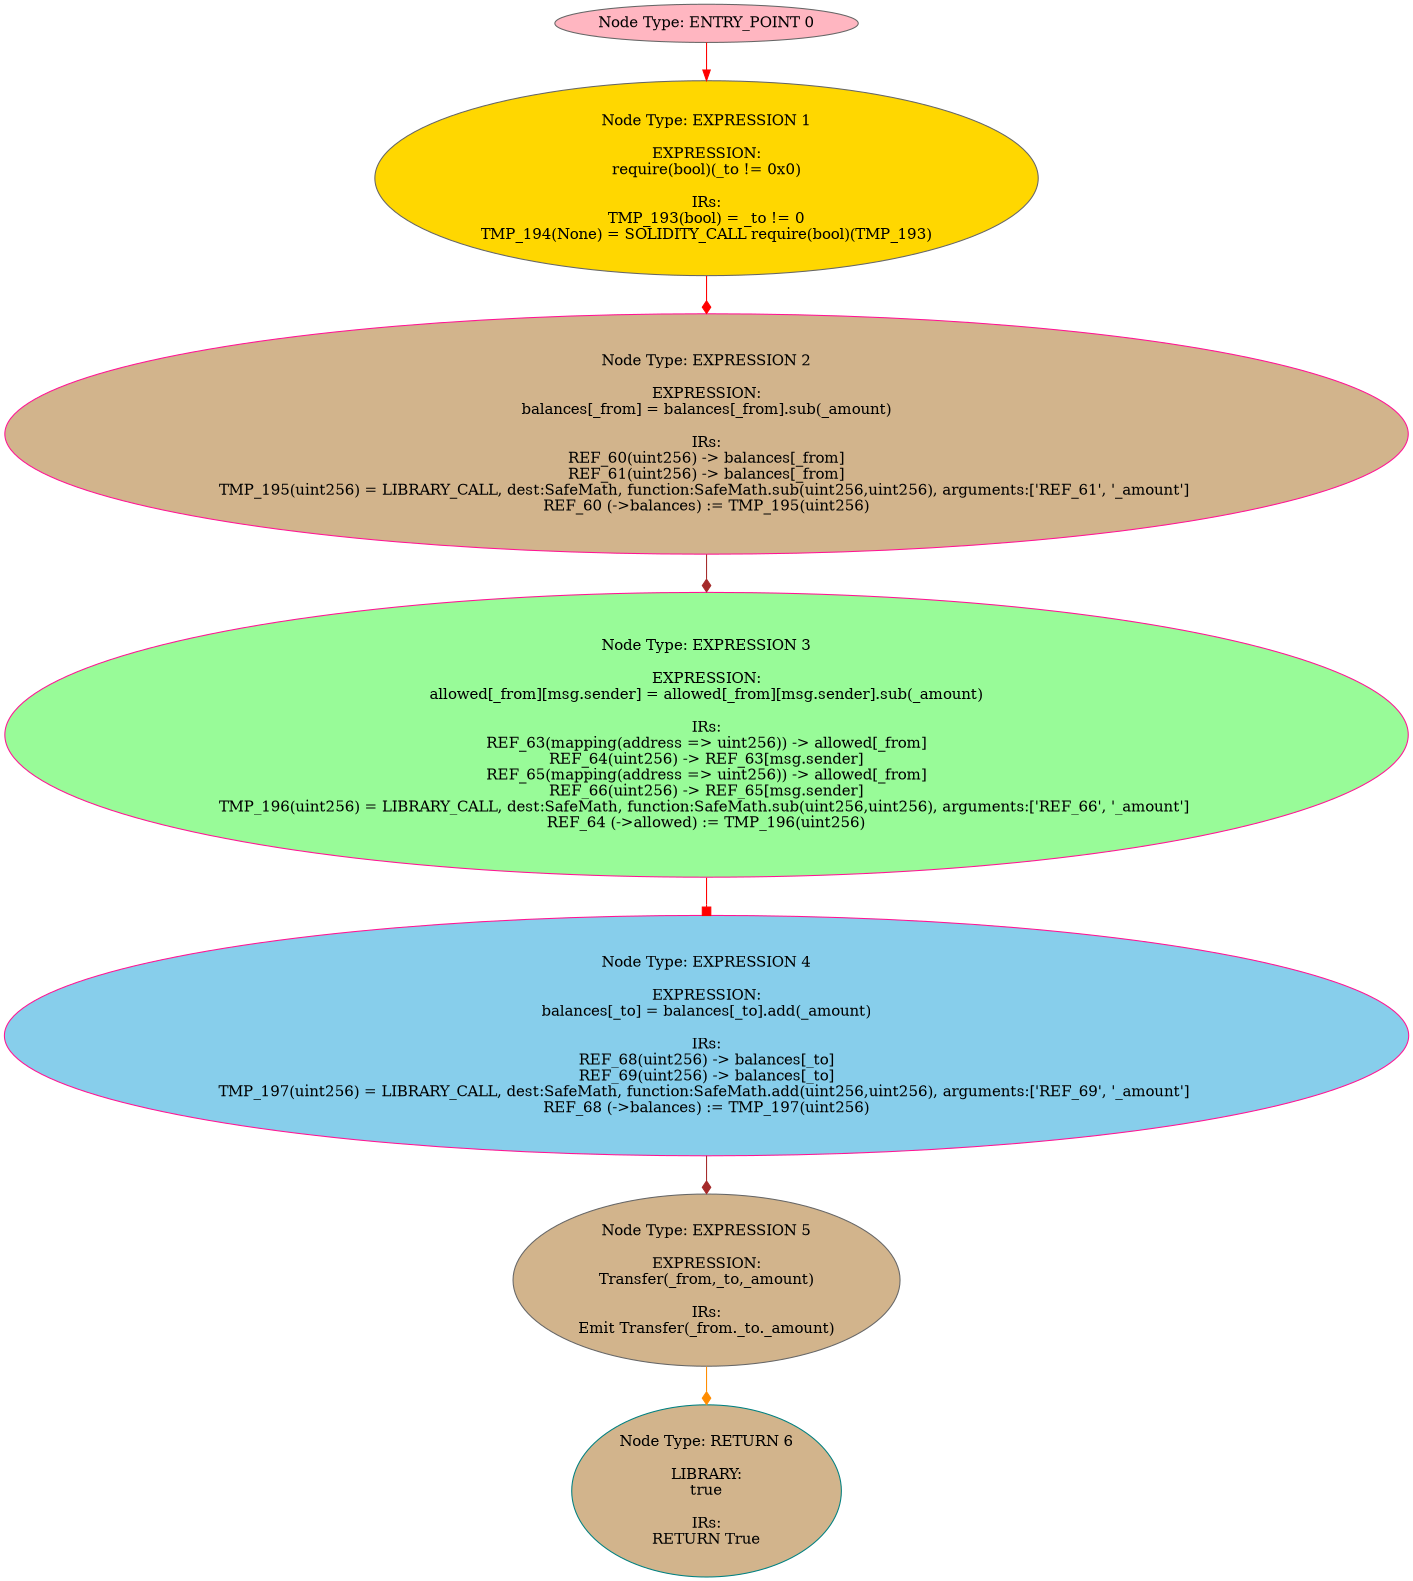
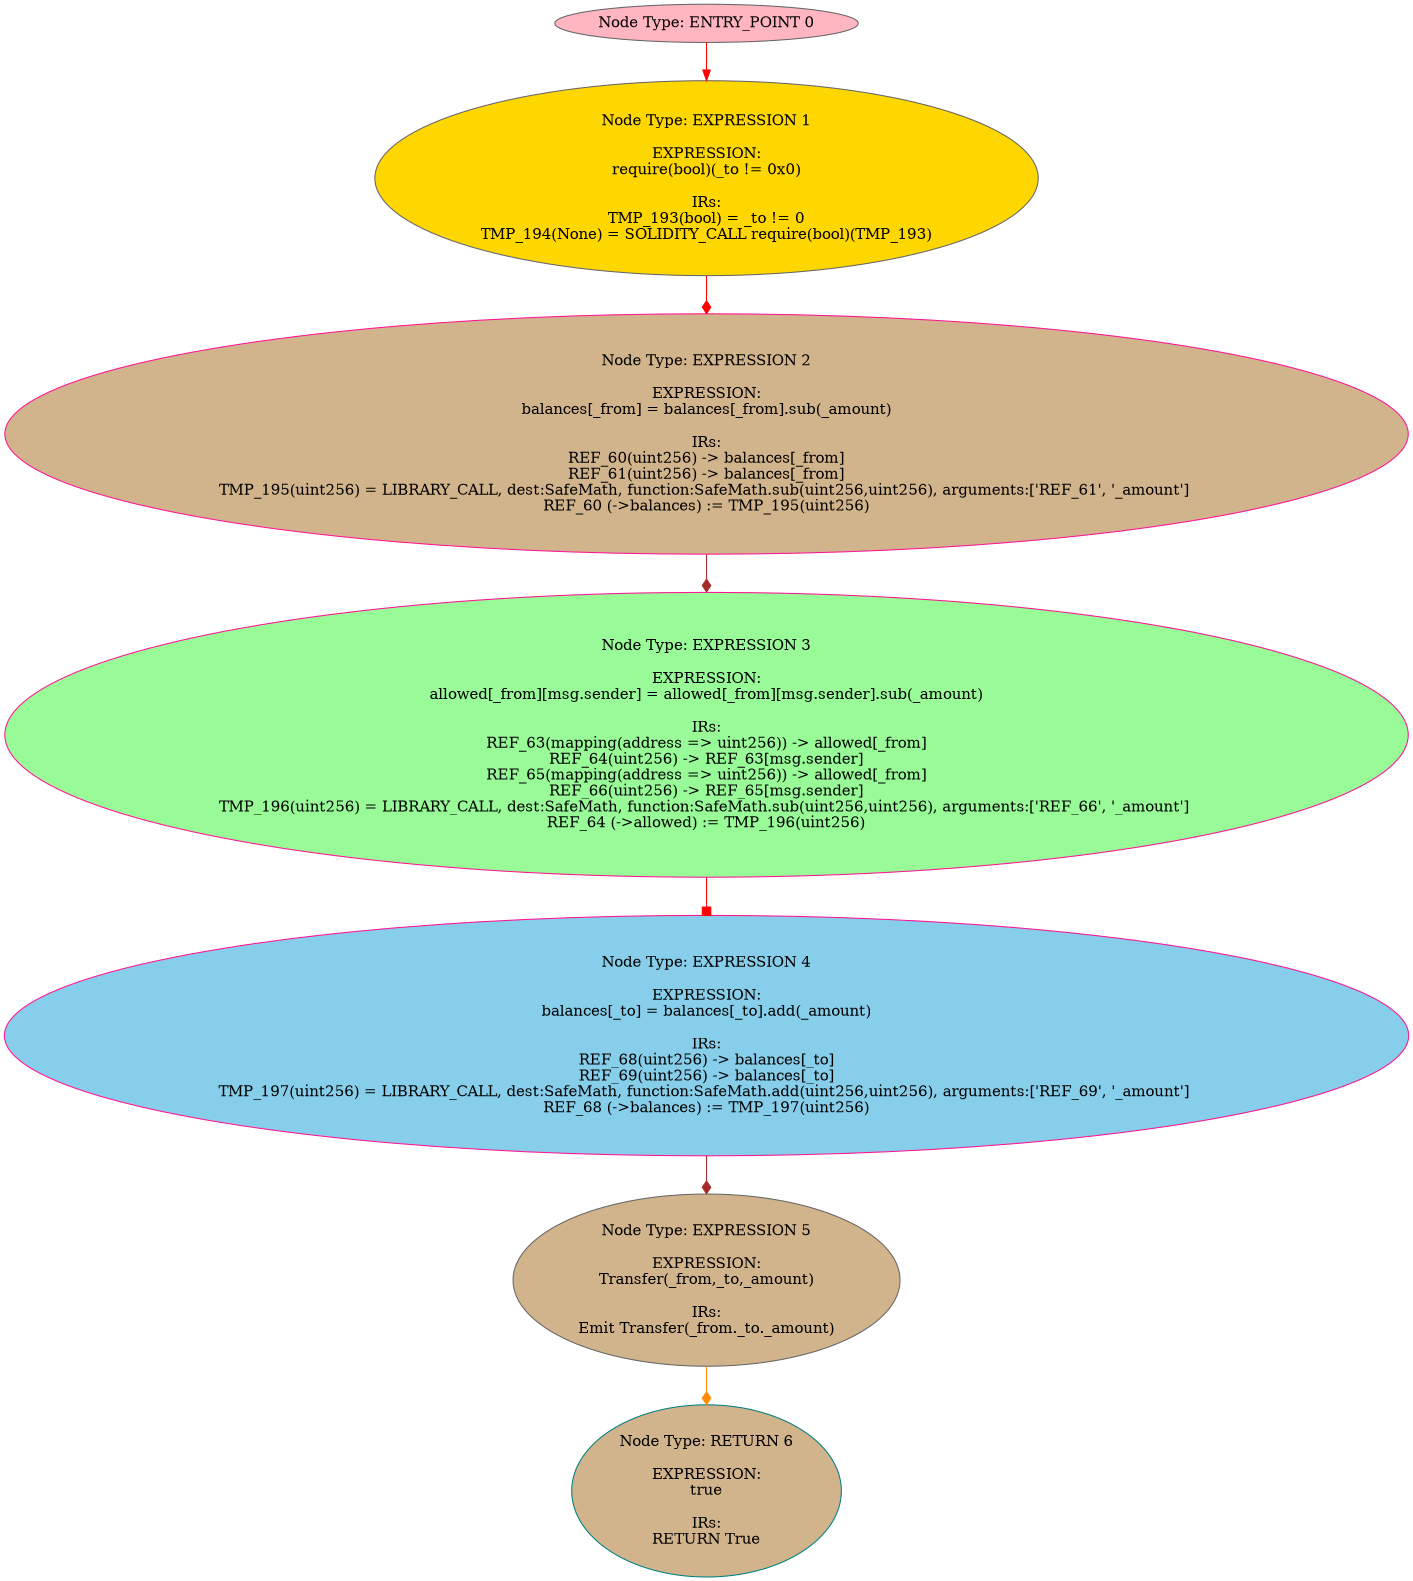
node "Node Type: RETURN 6 LIBRARY: true IRs: RETURN True": label "Node Type: RETURN 6 LIBRARY: true IRs: RETURN True" -> "Node Type: RETURN 6 EXPRESSION: true IRs: RETURN True"
